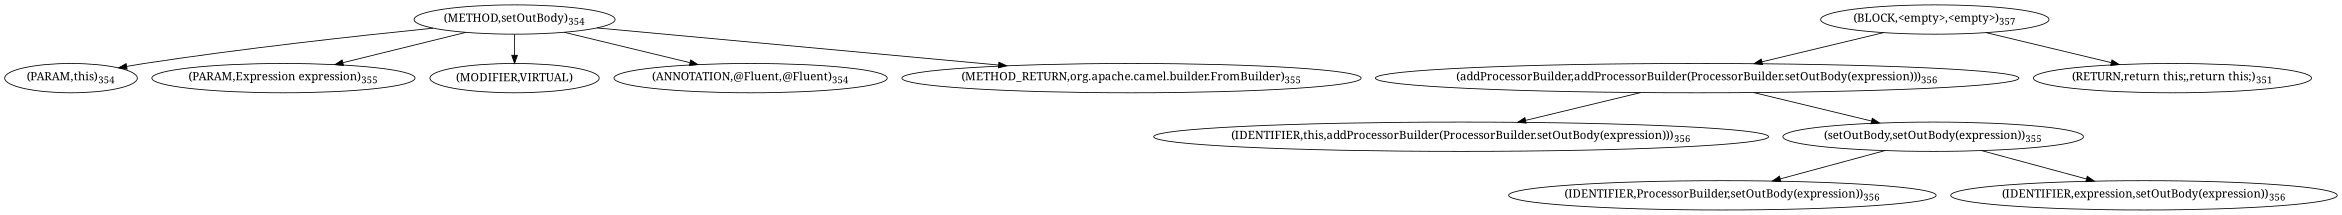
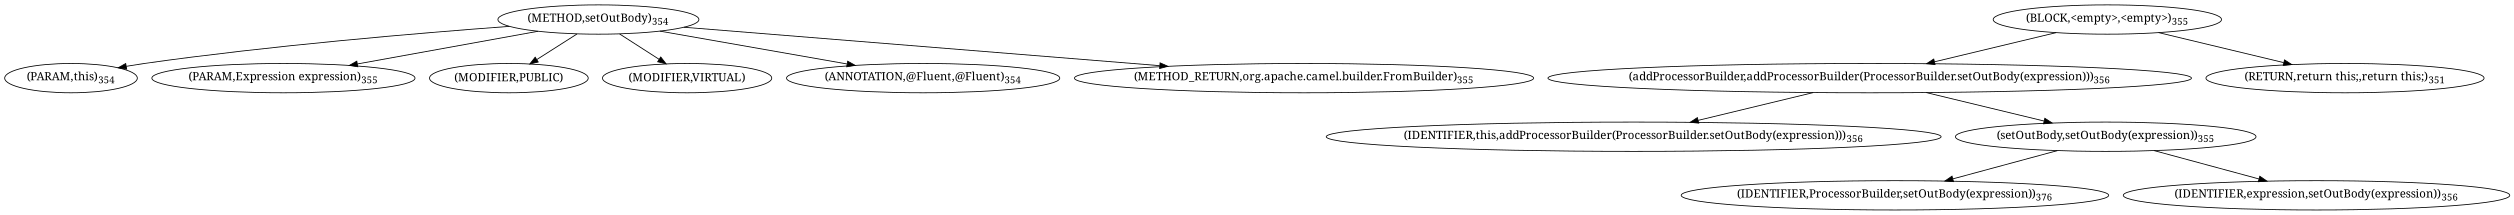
node "(BLOCK,<empty>,<empty>)": text "357" -> "355"
node "(MODIFIER,PUBLIC)": added
node "(IDENTIFIER,ProcessorBuilder,setOutBody(expression))": text "356" -> "376"
